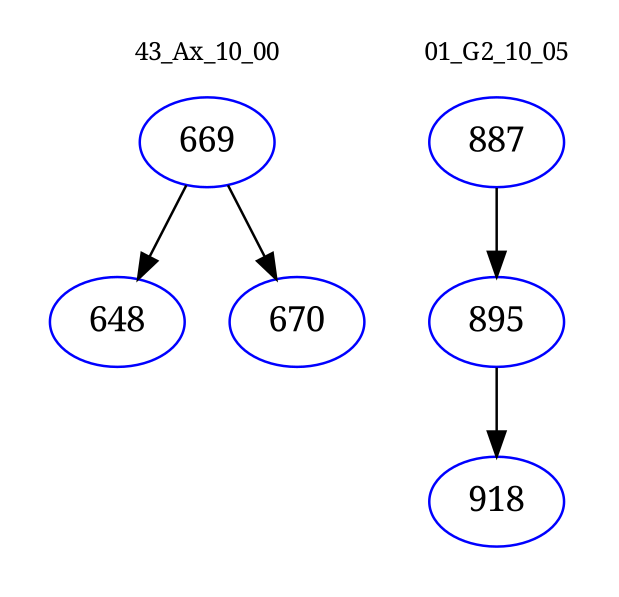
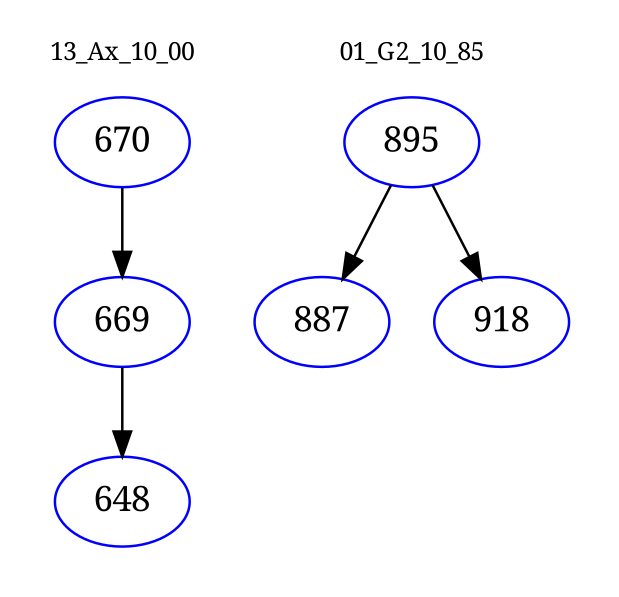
cluster "43_Ax_10_00": label "43_Ax_10_00" -> "13_Ax_10_00"
cluster "01_G2_10_05": label "01_G2_10_05" -> "01_G2_10_85"
edge "887" -> "895": reversed
edge "669" -> "670": reversed
